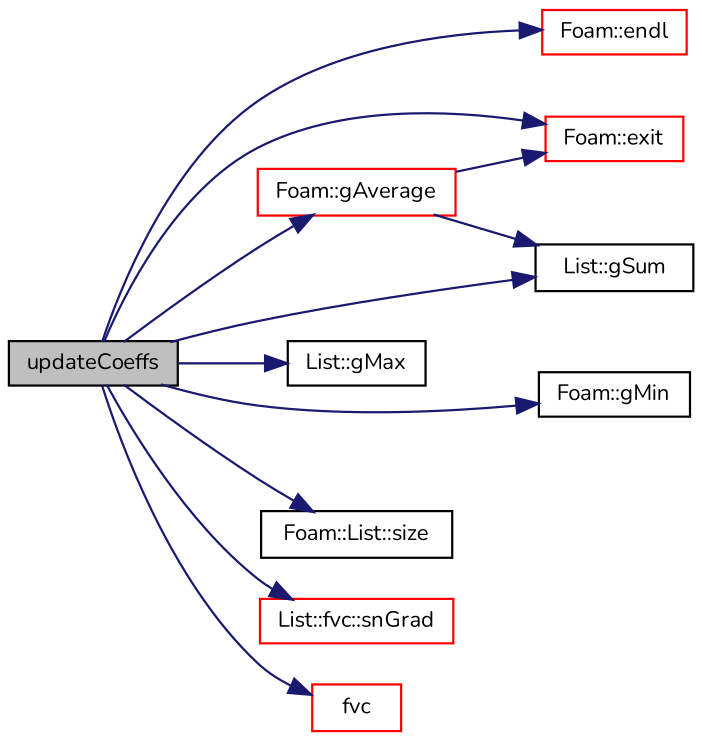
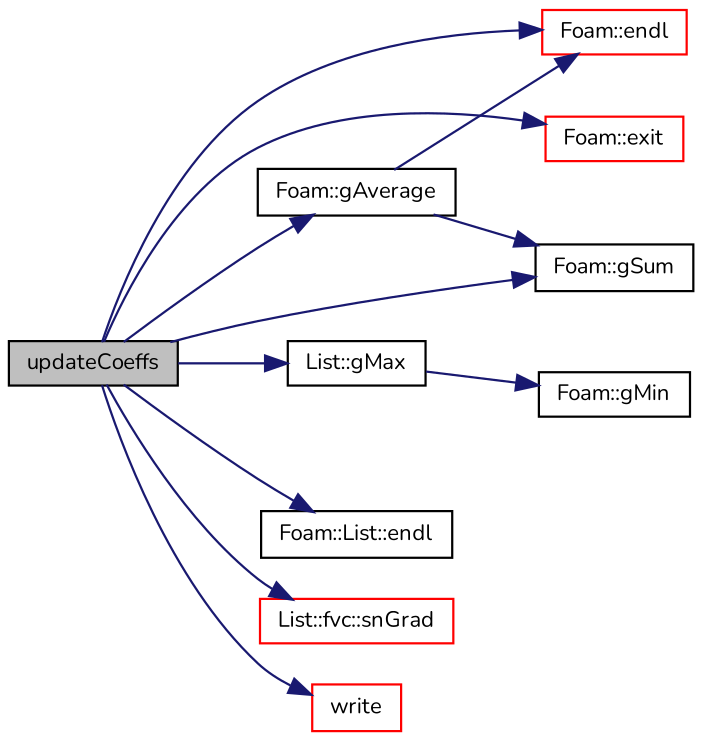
edge "Foam::gAverage" -> "Foam::exit": now "Foam::gAverage" -> "Foam::endl"
node "Foam::gAverage": color red -> black
node "List::gSum": label "List::gSum" -> "Foam::gSum"
edge "updateCoeffs" -> "Foam::gMin": now "List::gMax" -> "Foam::gMin"
node "Foam::List::size": label "Foam::List::size" -> "Foam::List::endl"
node "fvc": label "fvc" -> "write"
